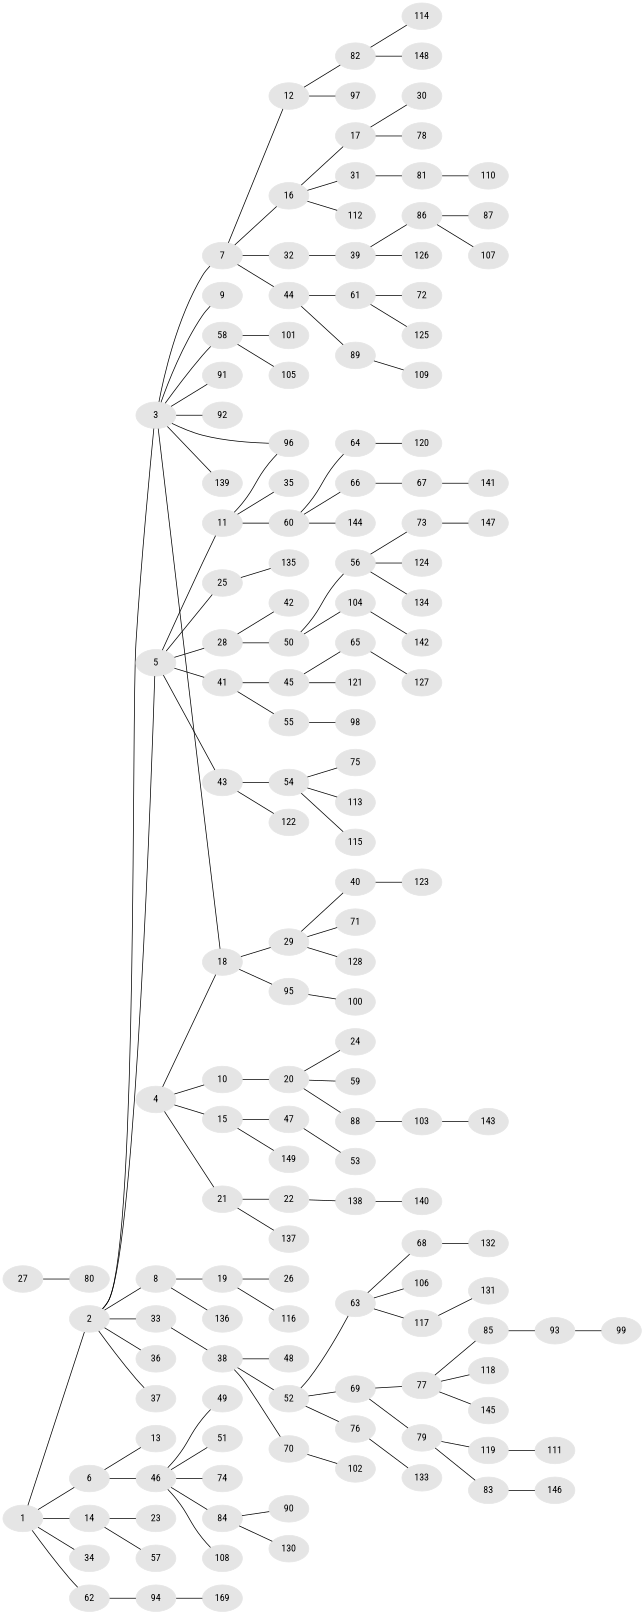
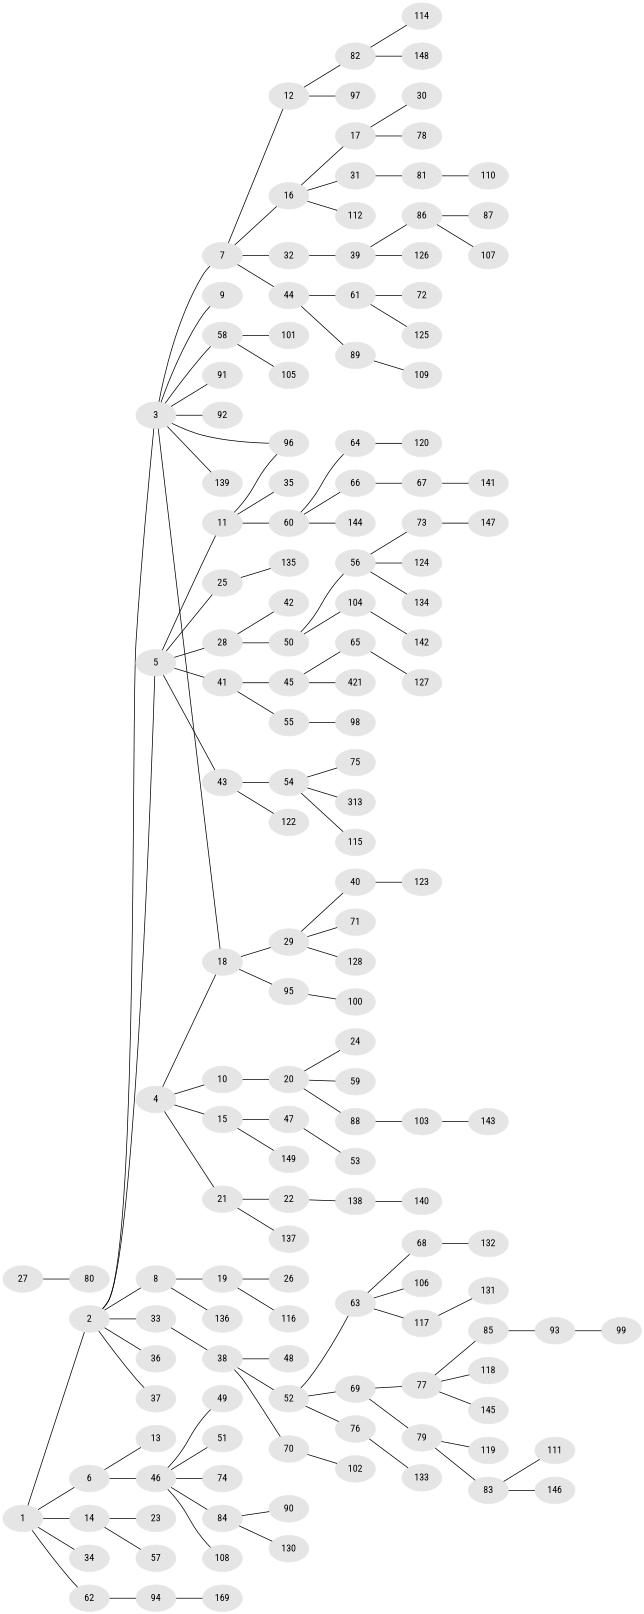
node "121": label "121" -> "421"
node "113": label "113" -> "313"
edge "119" -- "111": now "83" -- "111"
